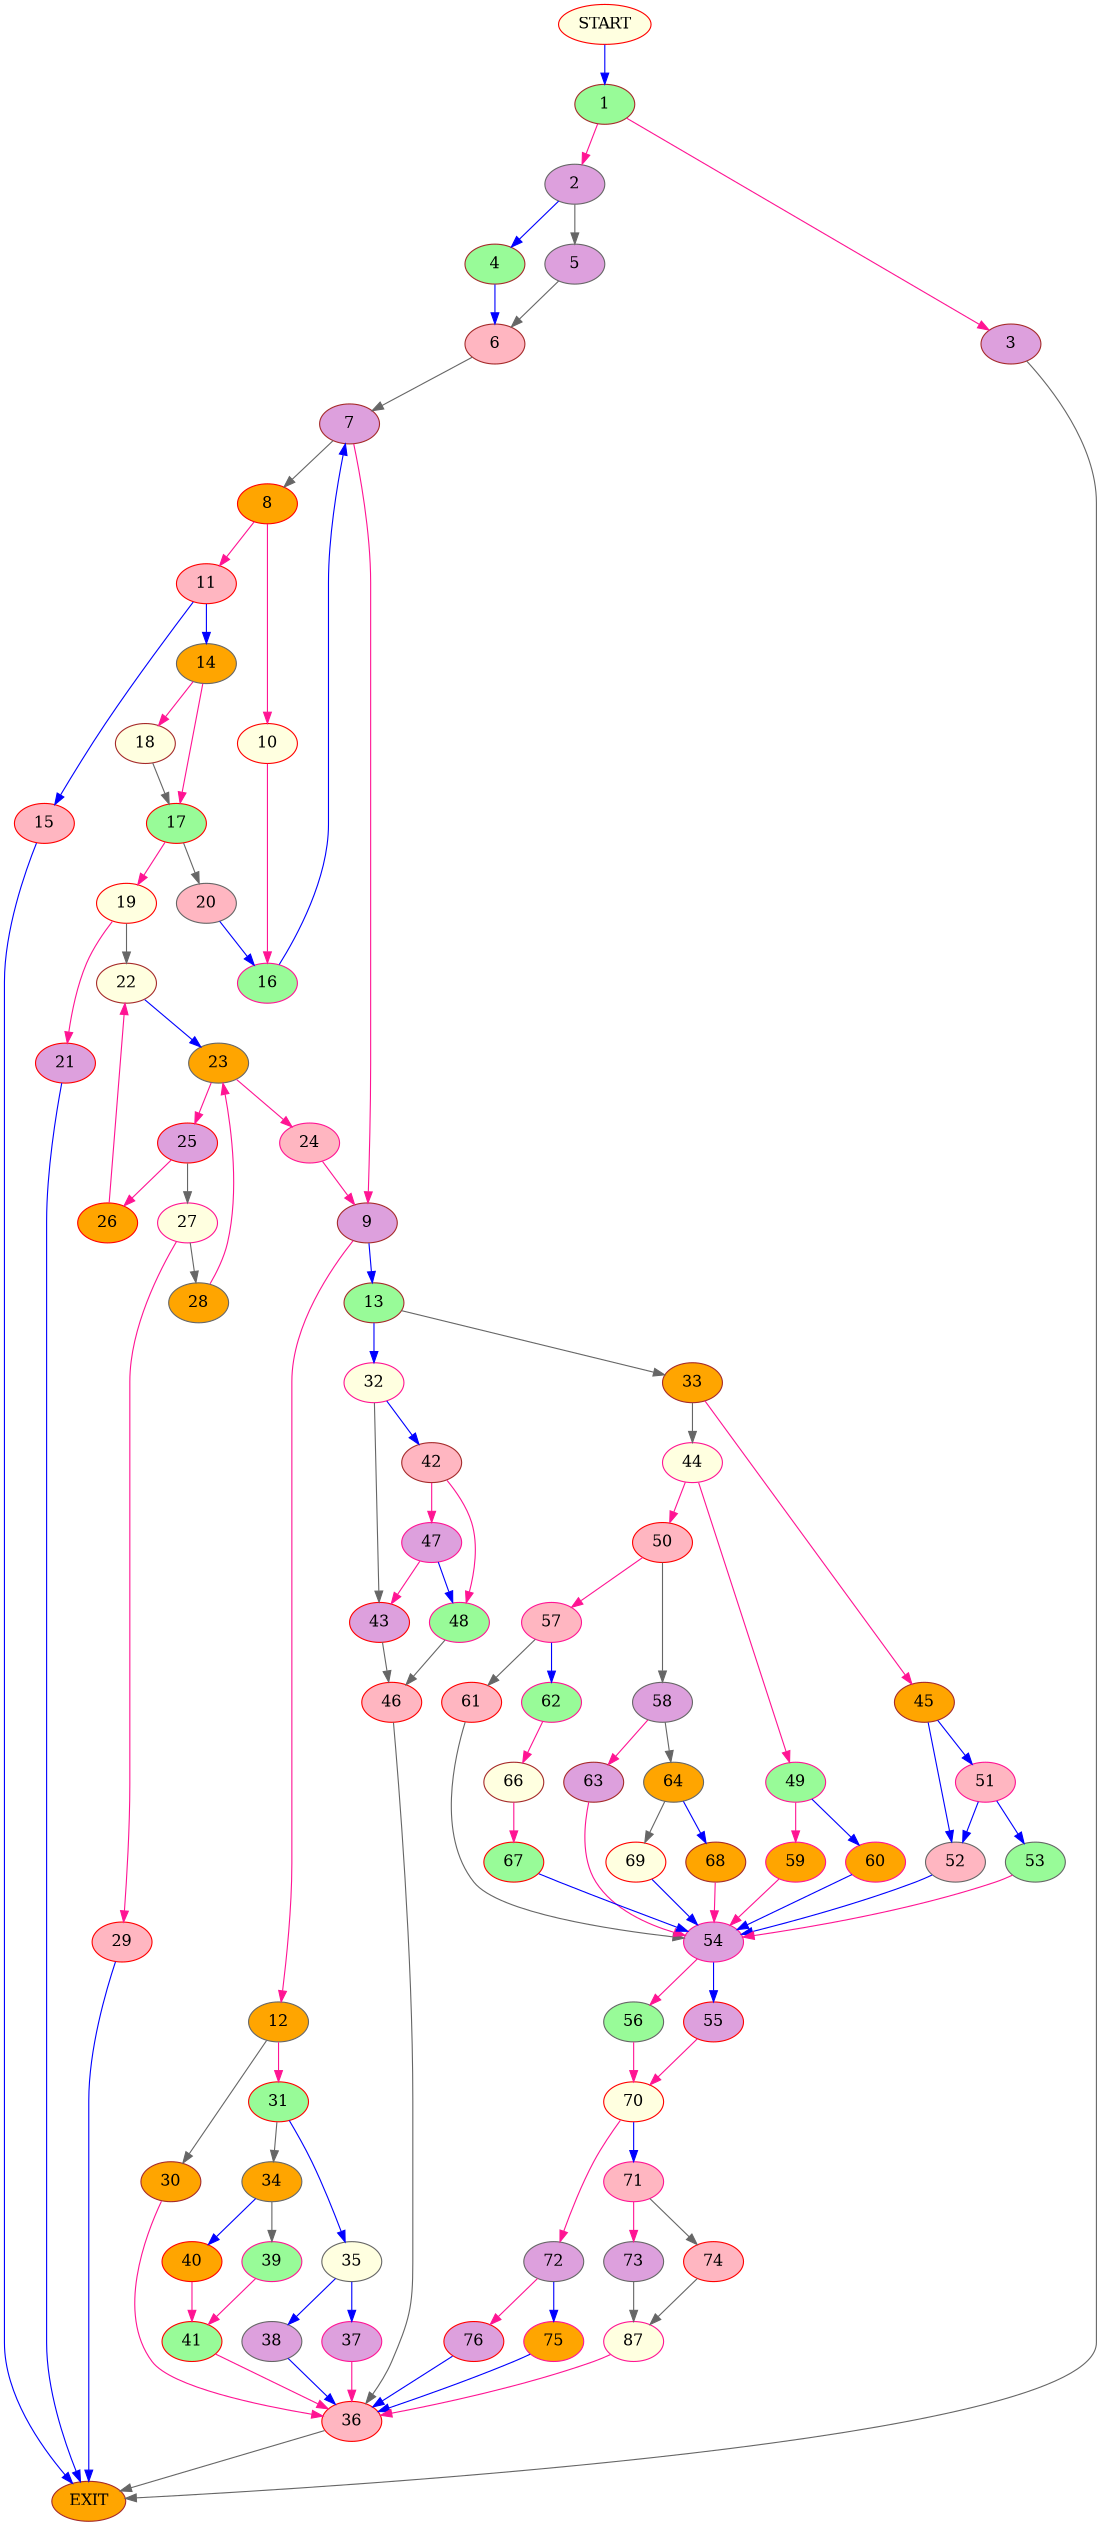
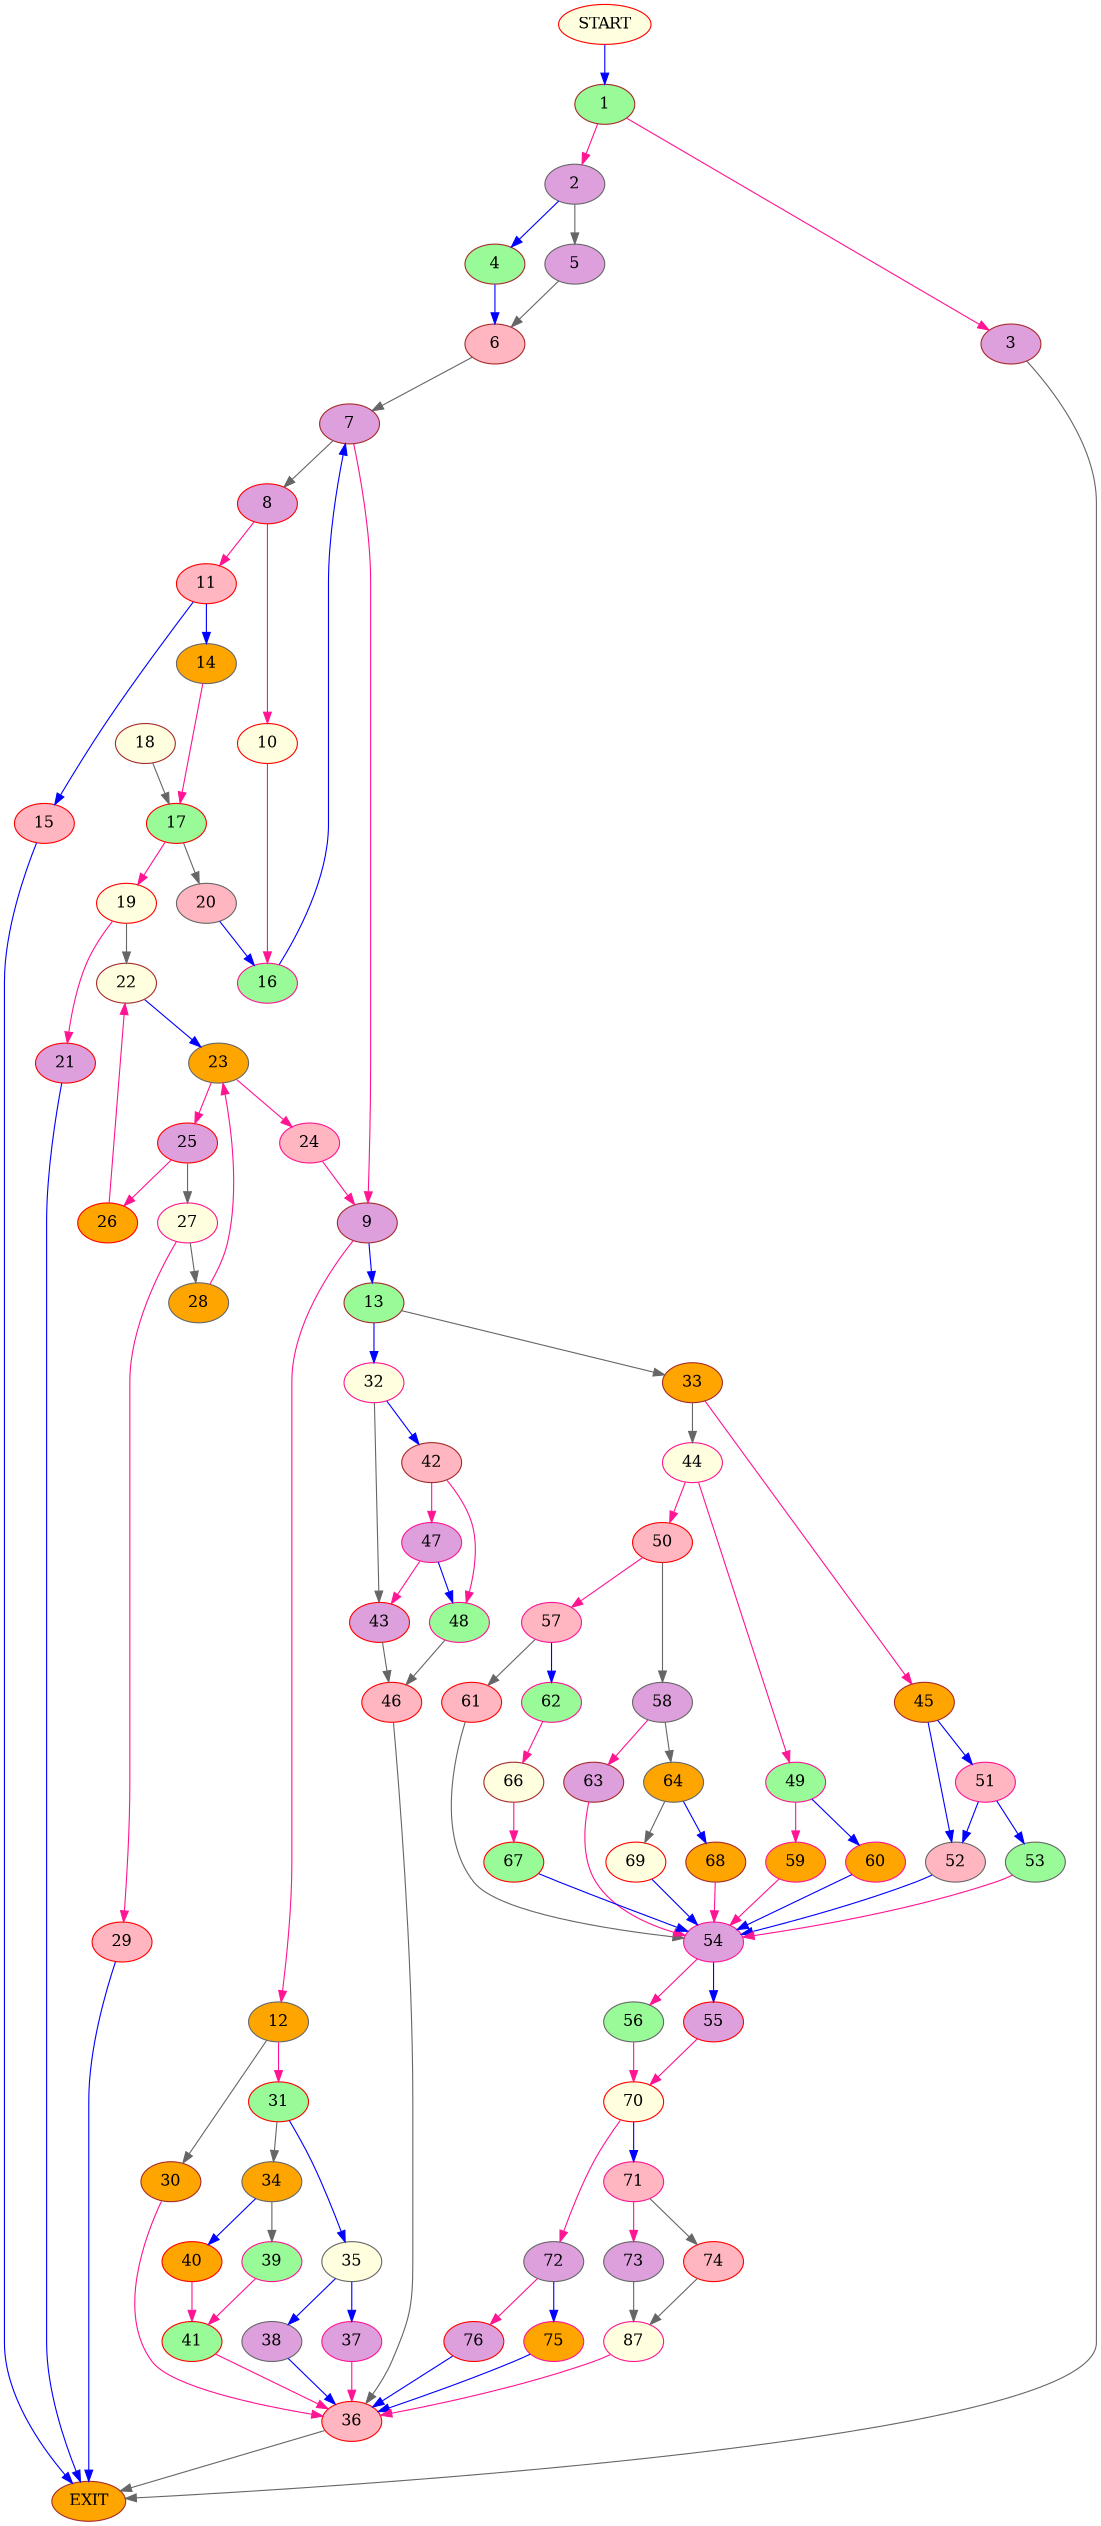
node "8": fillcolor orange -> plum
edge "14" -> "18": removed
